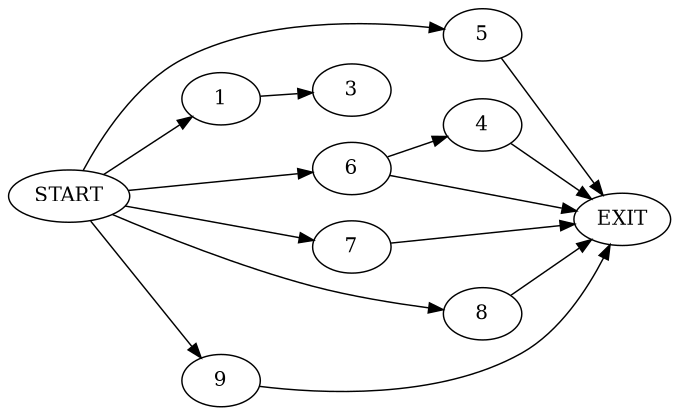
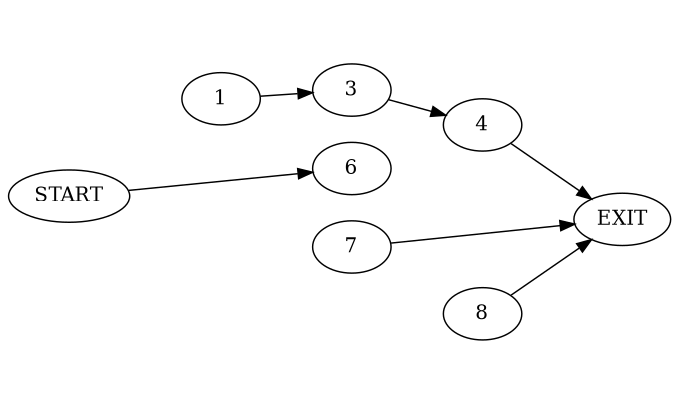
node "5": removed
edge "6" -> "4": now "3" -> "4"
edge "START" -> "1": removed
edge "6" -> "EXIT": removed
edge "START" -> "7": removed
edge "START" -> "8": removed
node "9": removed
